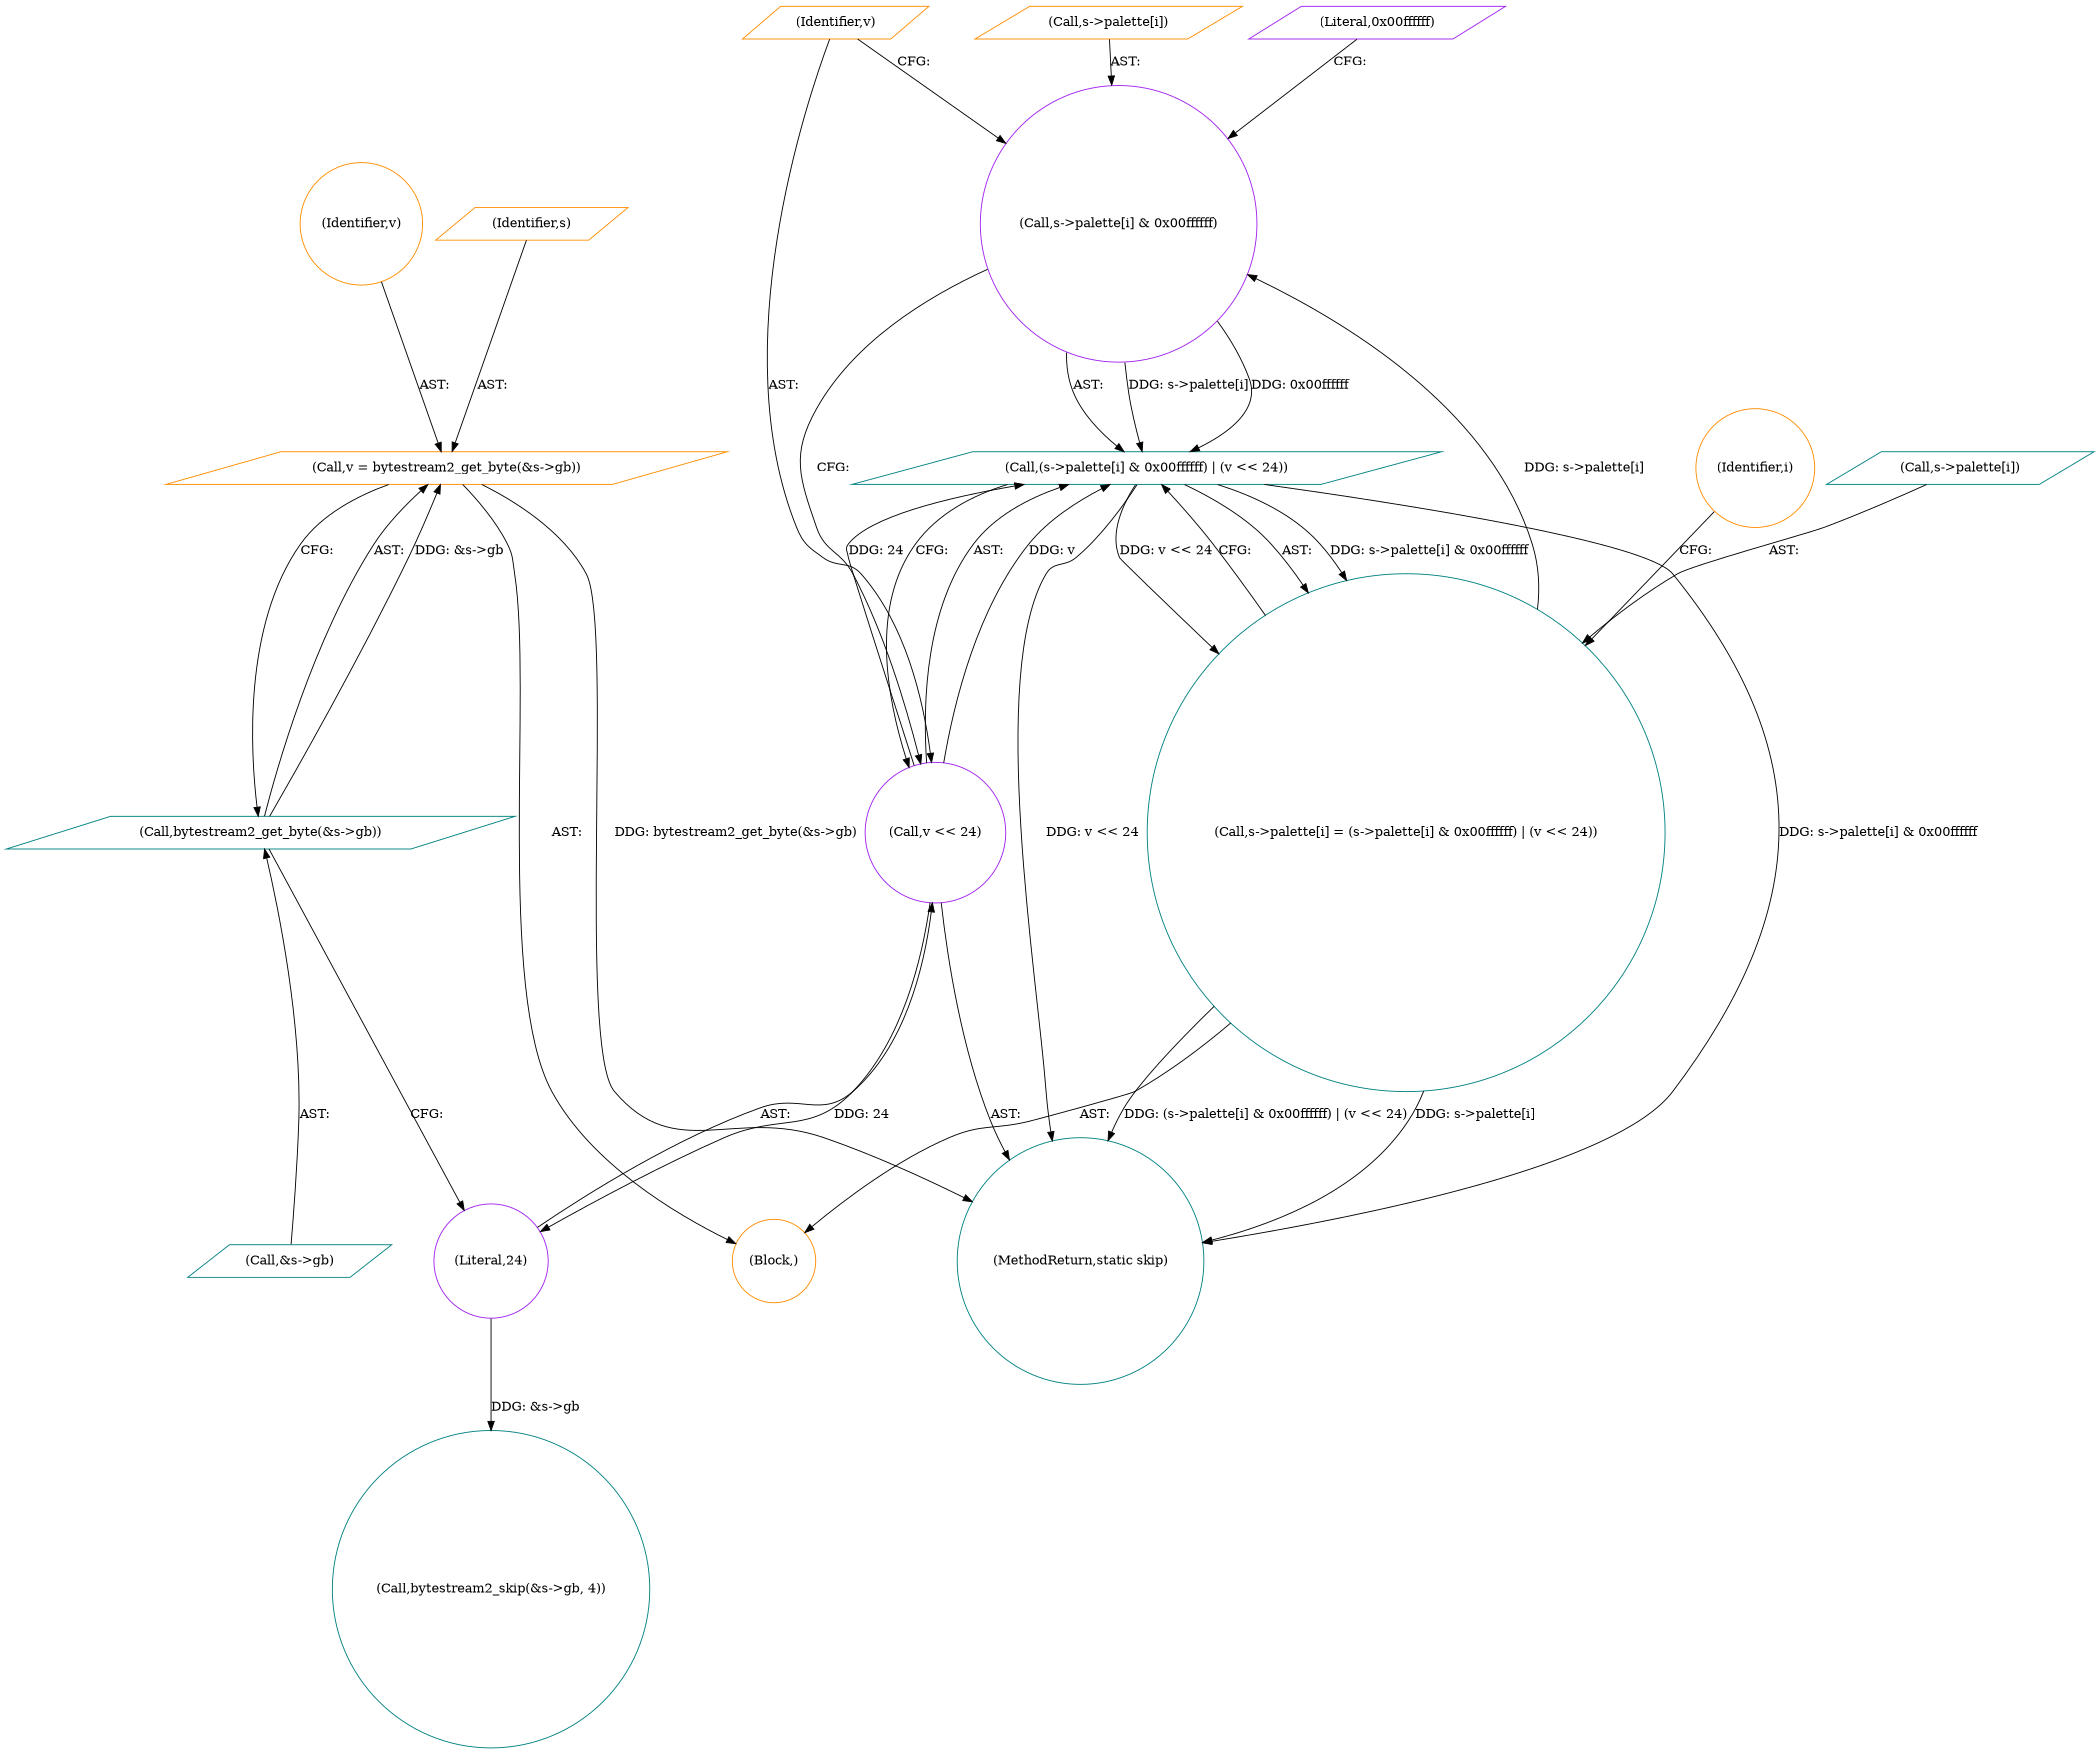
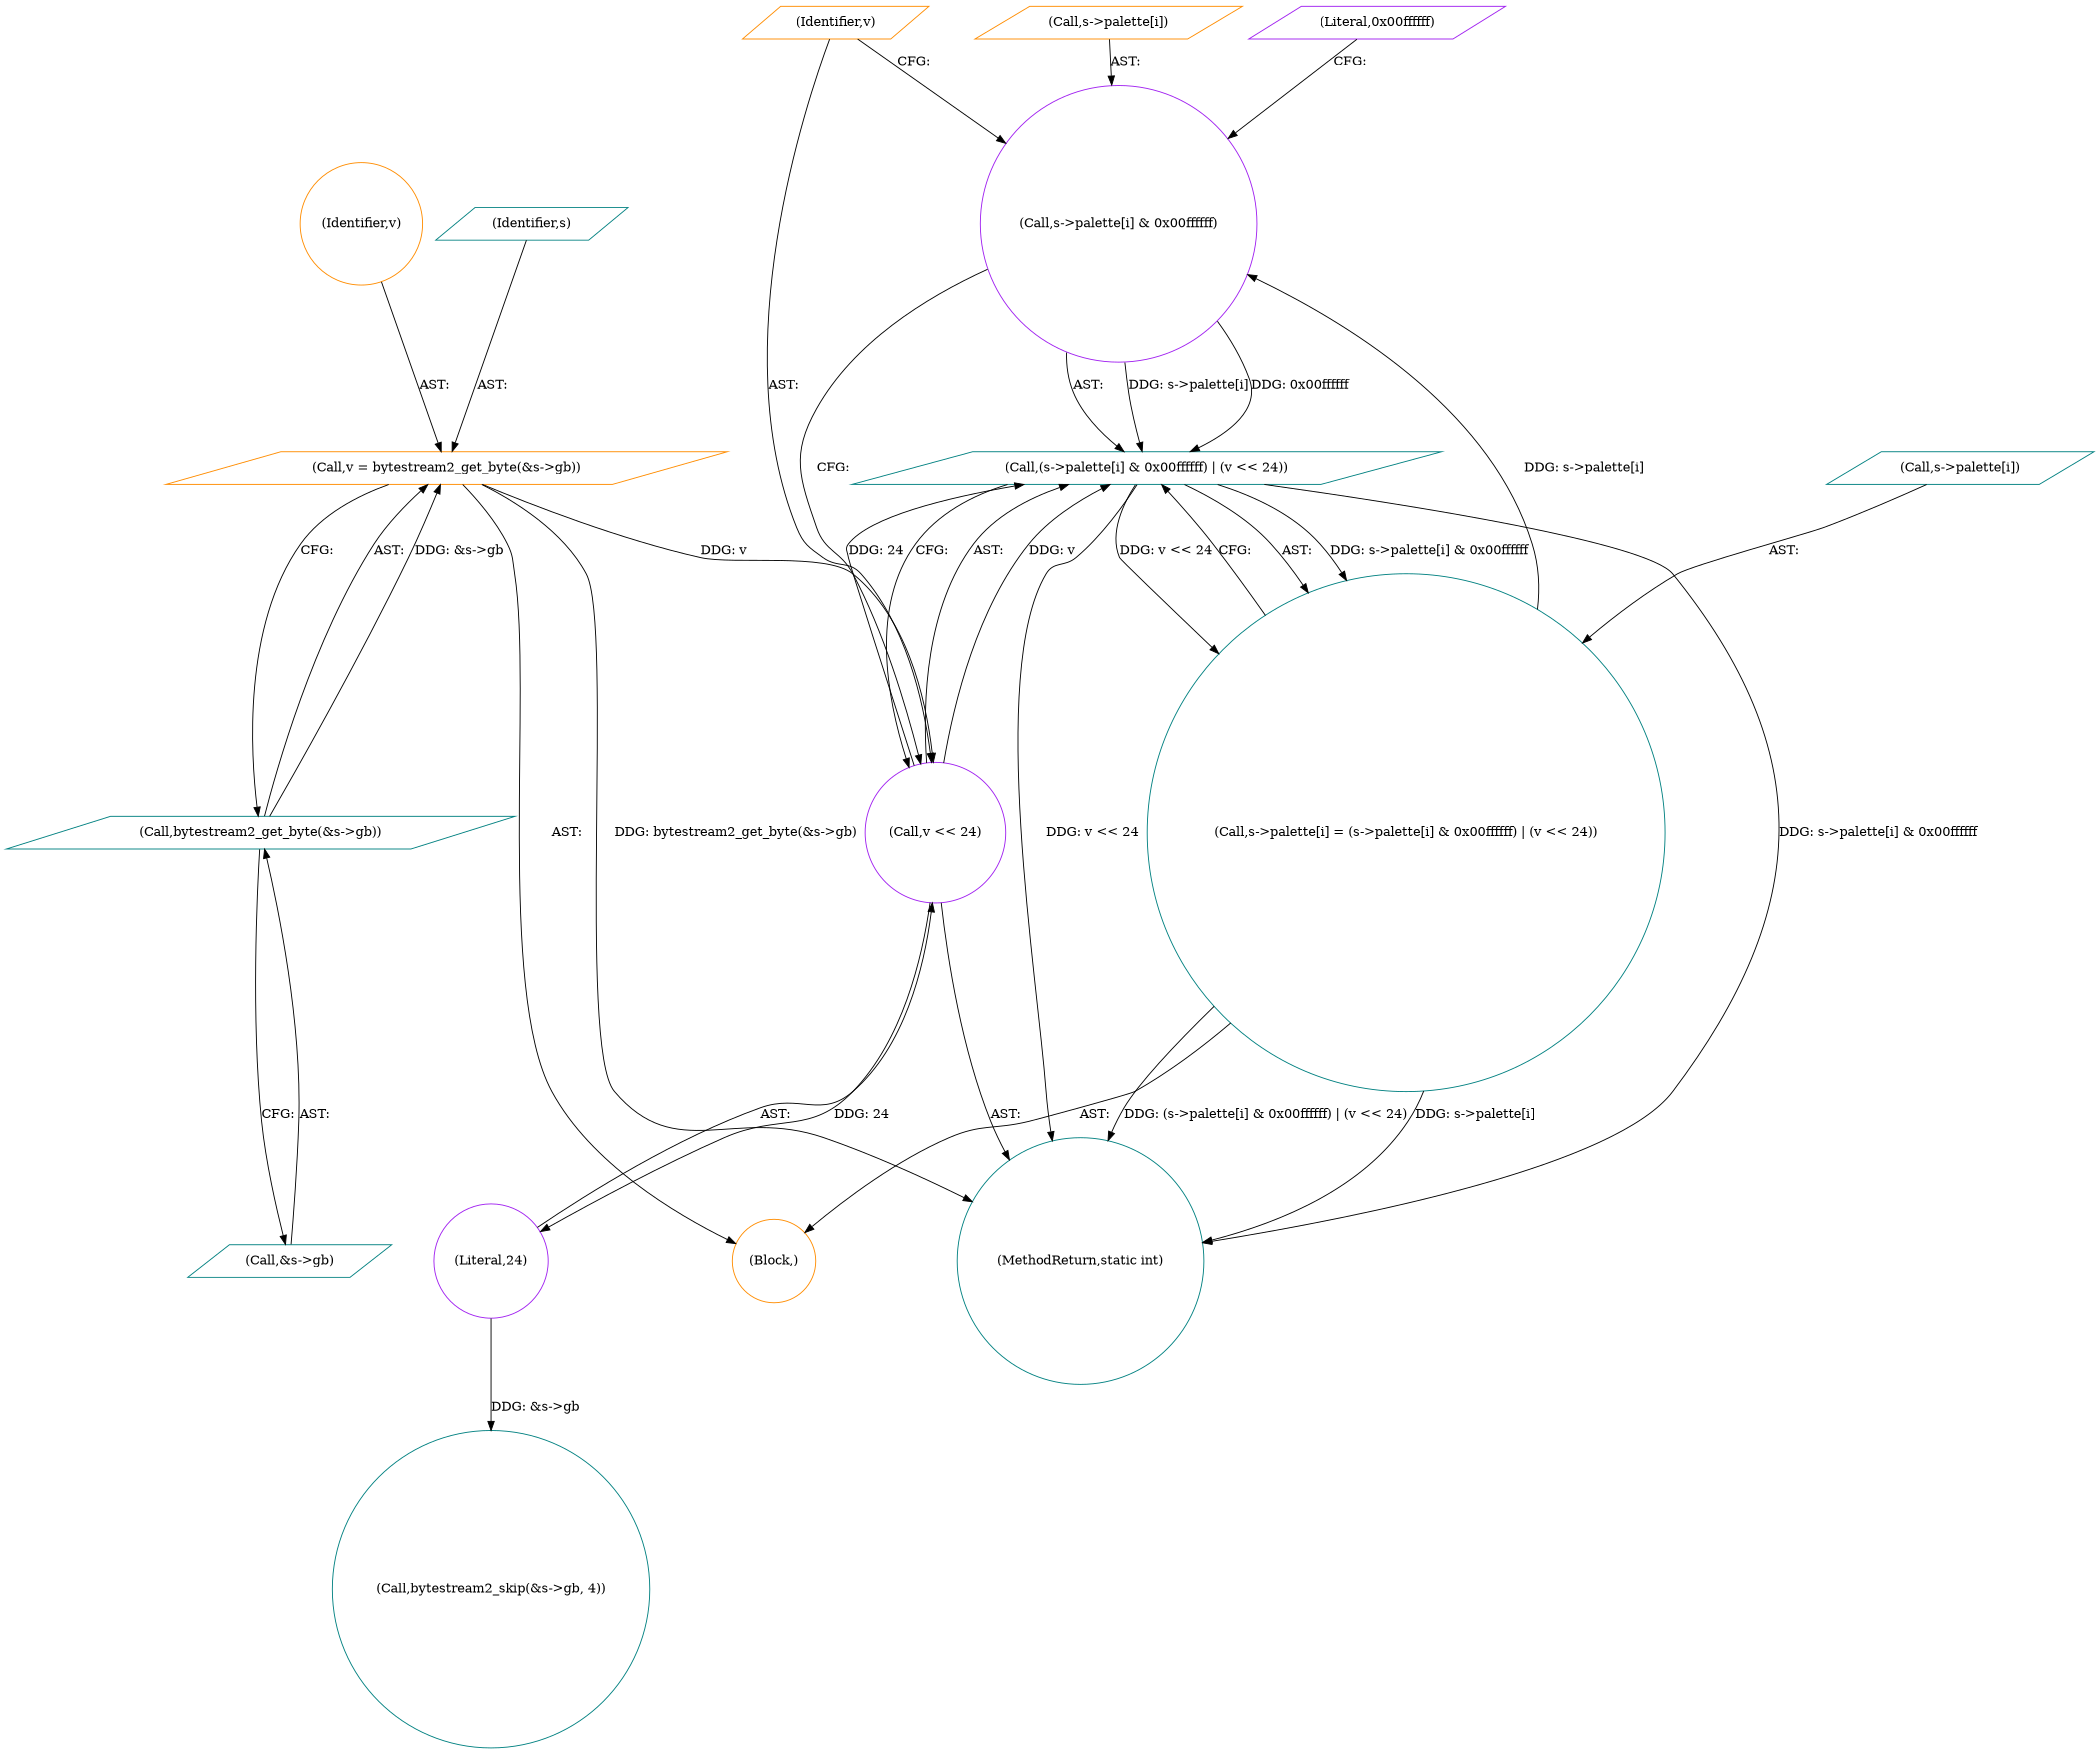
node "(Identifier,s)": color darkorange -> teal
node "(Identifier,i)": removed
edge "(Call,v = bytestream2_get_byte(&s->gb))" -> "(Call,v << 24)": added, label "DDG: v"
edge "(Call,bytestream2_get_byte(&s->gb))" -> "(Literal,24)": now "(Call,bytestream2_get_byte(&s->gb))" -> "(Call,&s->gb)"
node "(MethodReturn,static skip)": label "(MethodReturn,static skip)" -> "(MethodReturn,static int)"
